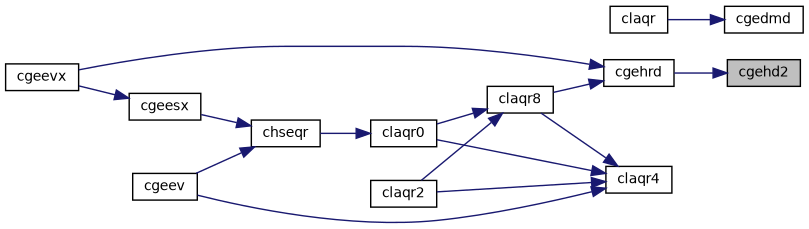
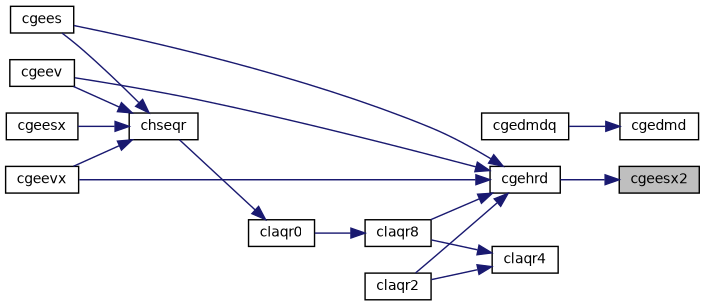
node "cgees": added
node "claqr": label "claqr" -> "cgedmdq"
node "cgehd2": label "cgehd2" -> "cgeesx2"
edge "cgeevx" -> "cgeesx": now "cgeevx" -> "chseqr"
edge "claqr2" -> "claqr8": now "claqr2" -> "cgehrd"
edge "claqr0" -> "claqr4": removed
edge "cgeev" -> "claqr4": now "cgeev" -> "cgehrd"
